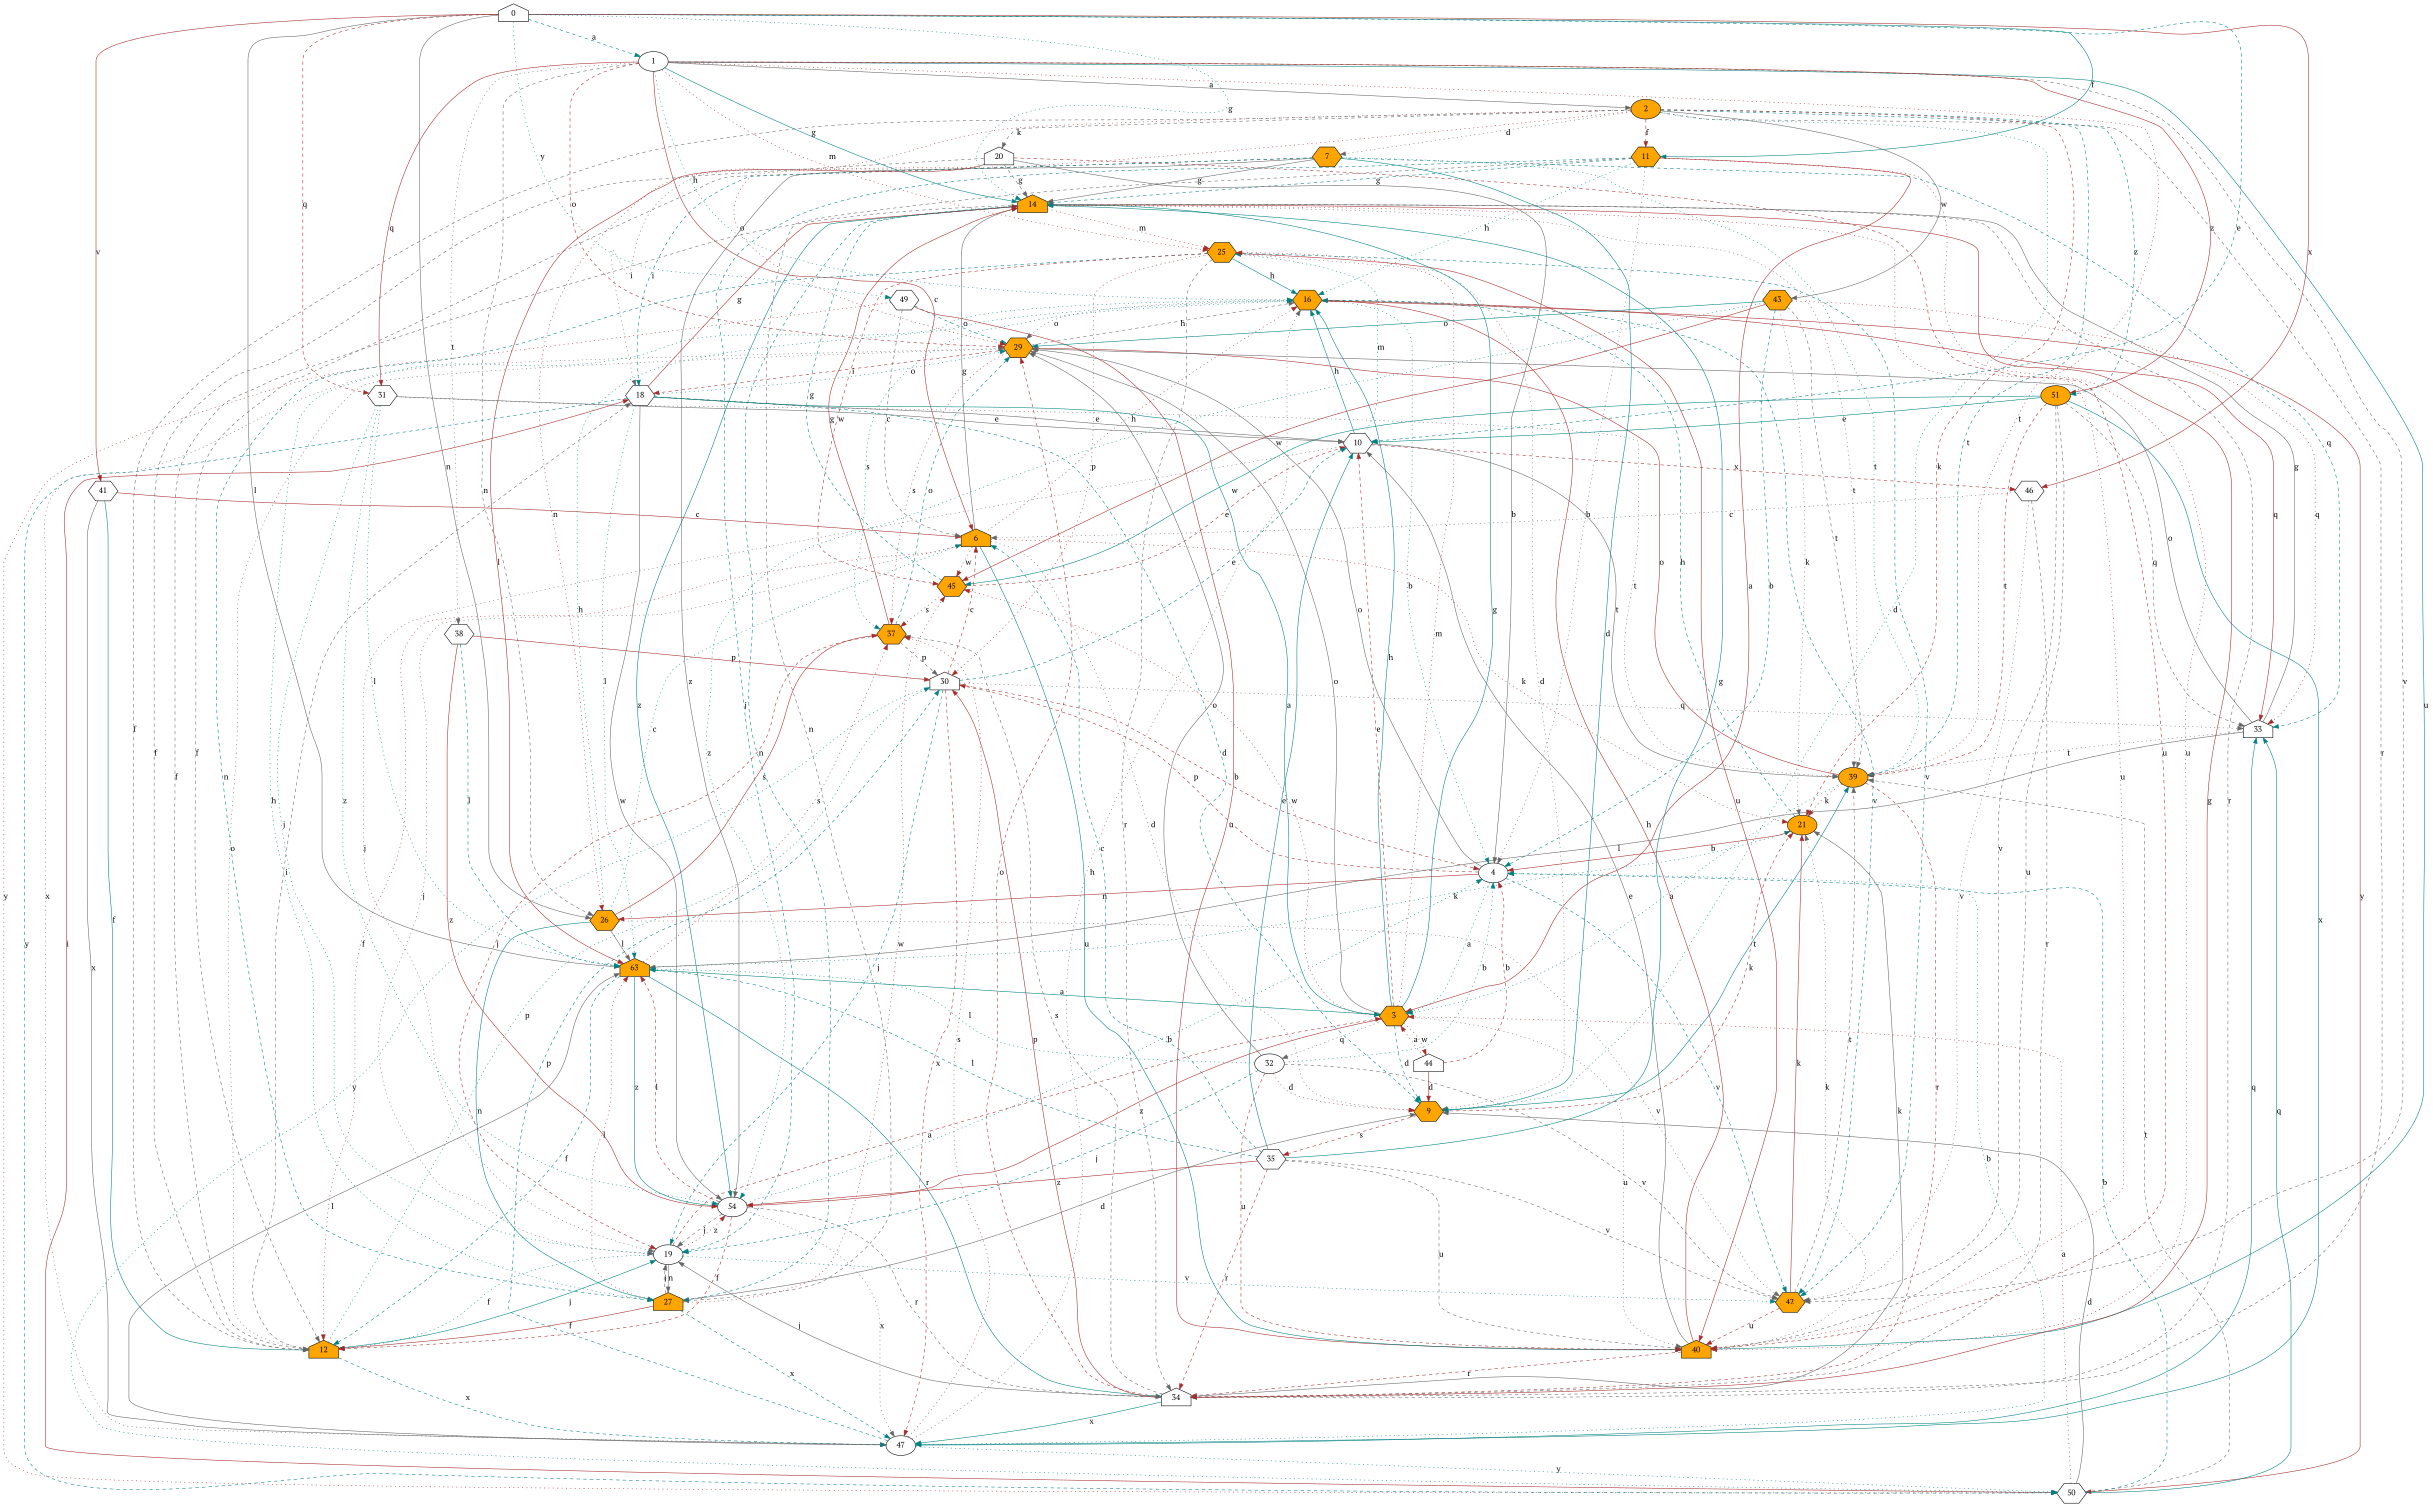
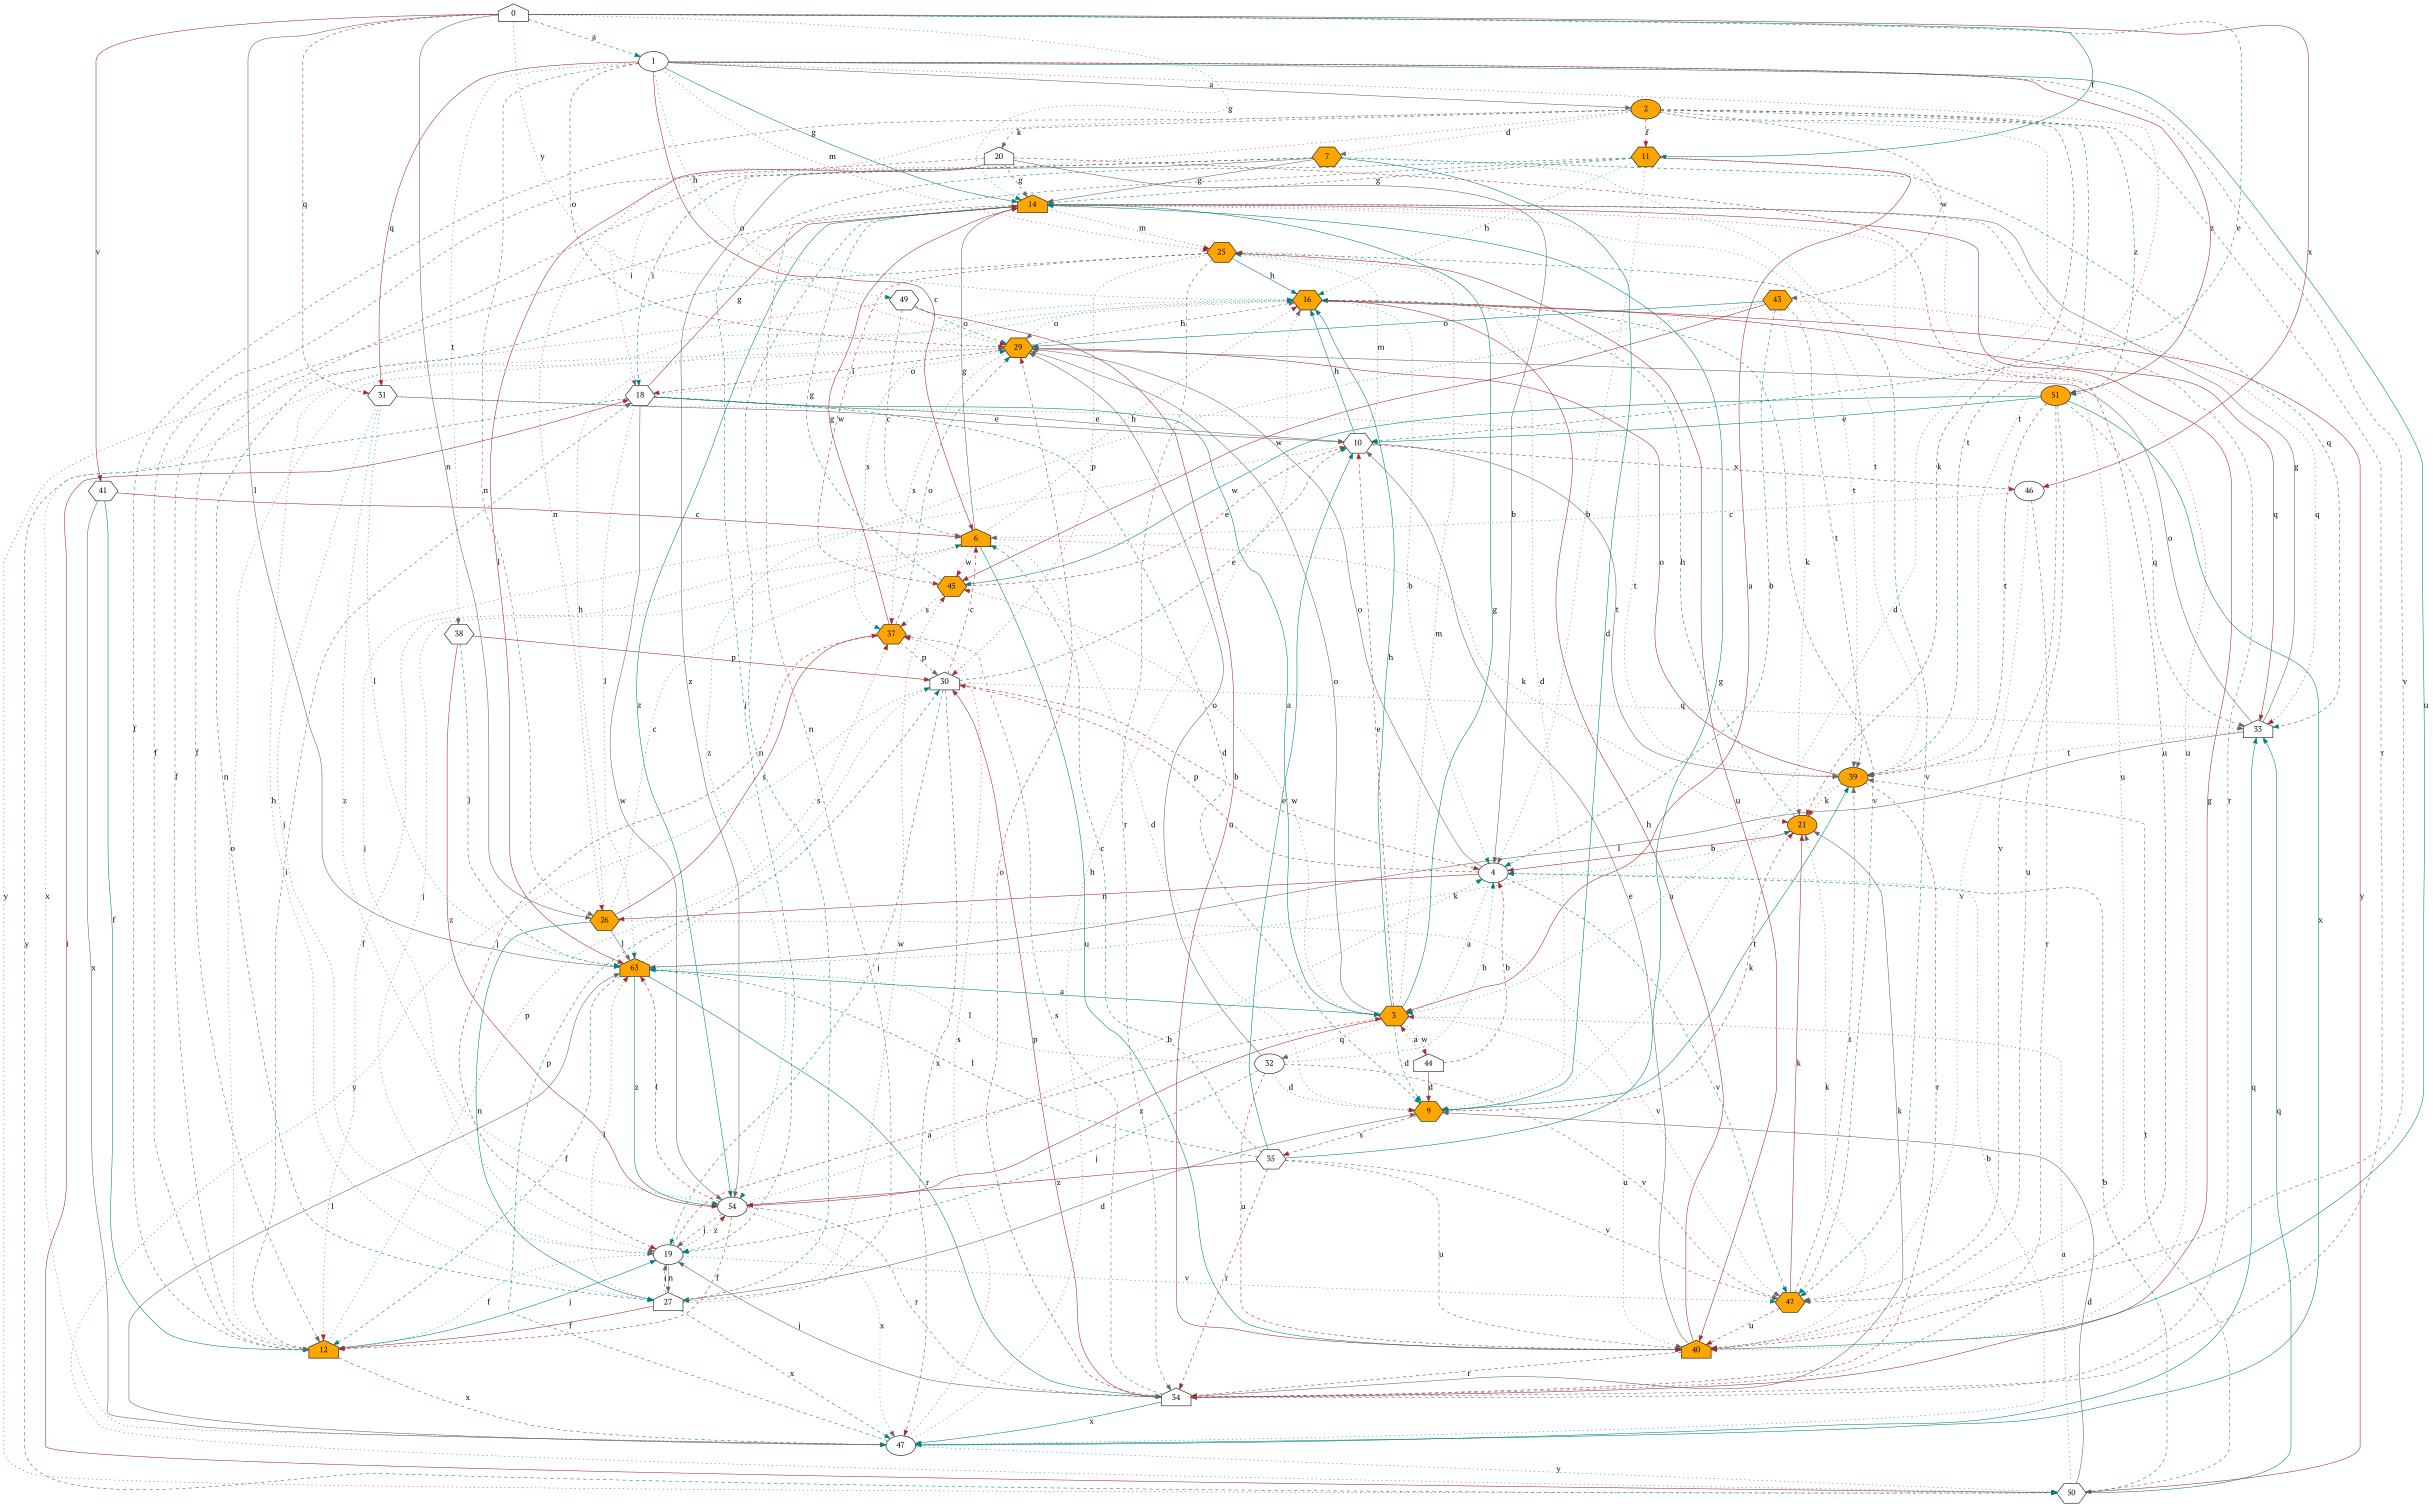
edge "2" -> "43": style solid -> dashed
node "46": shape hexagon -> ellipse
node "27": fillcolor orange -> white
